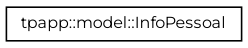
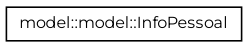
node "tpapp::model::InfoPessoal": label "tpapp::model::InfoPessoal" -> "model::model::InfoPessoal"
